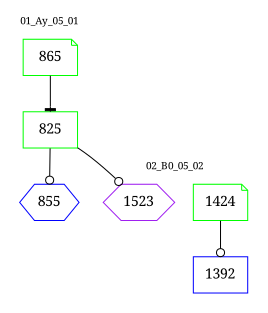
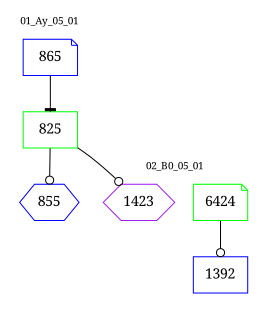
node "865": color green -> blue
cluster "02_B0_05_02": label "02_B0_05_02" -> "02_B0_05_01"
node "1523": label "1523" -> "1423"
node "1424": label "1424" -> "6424"
